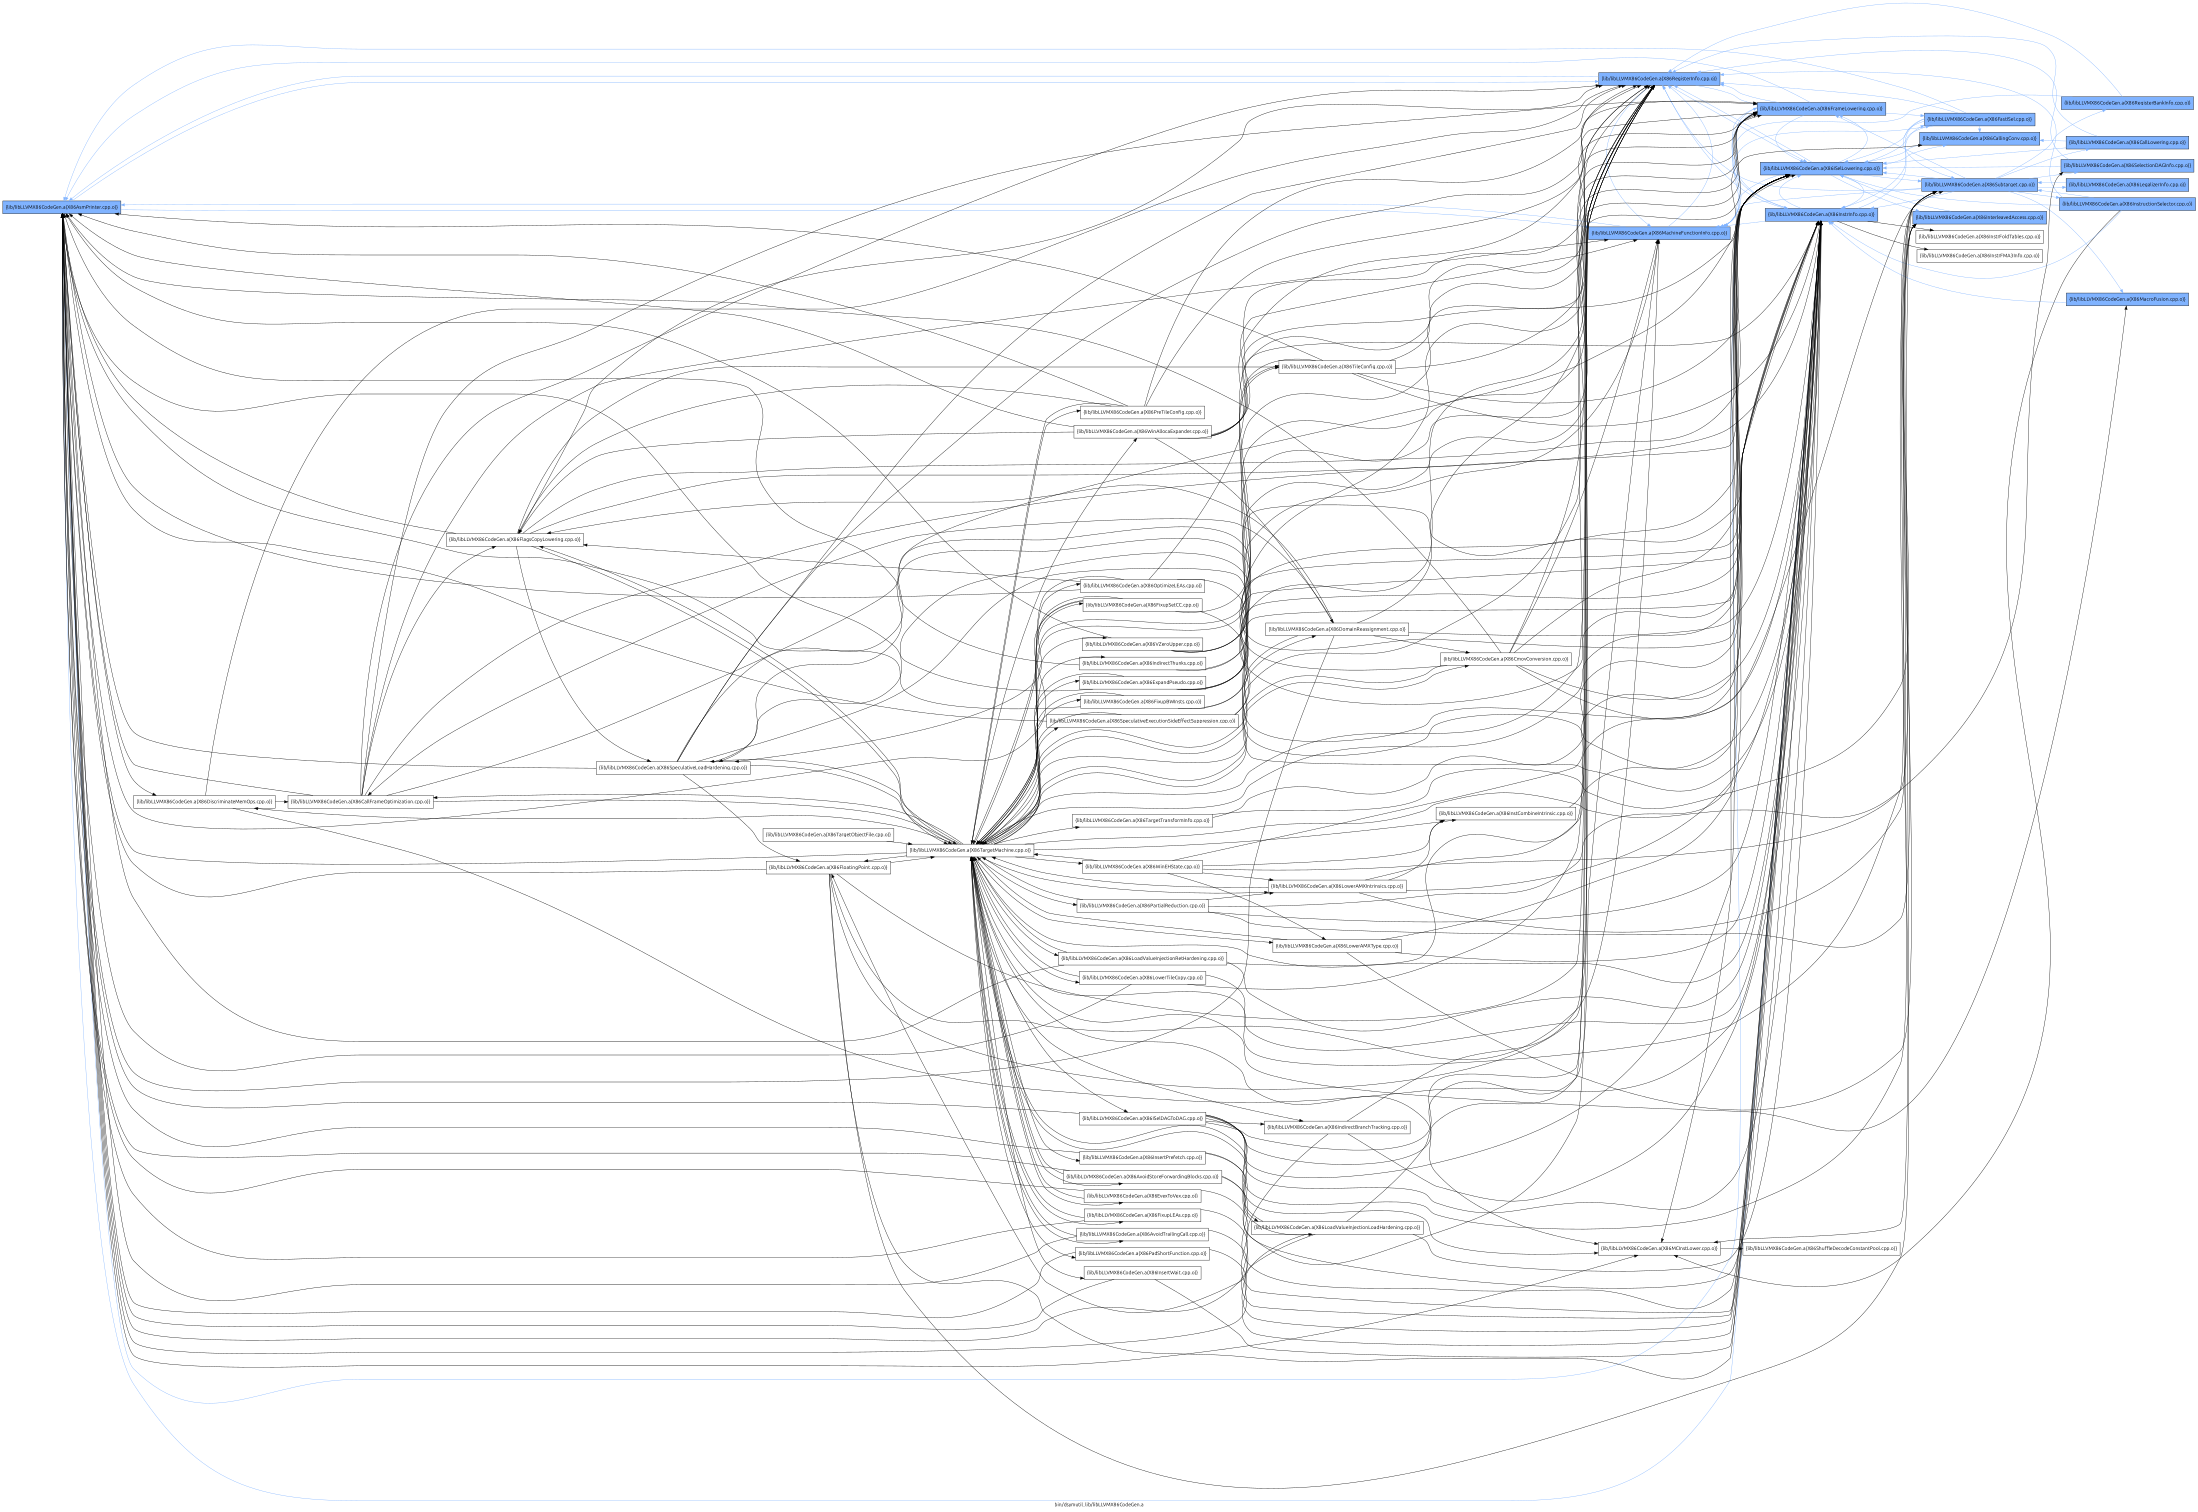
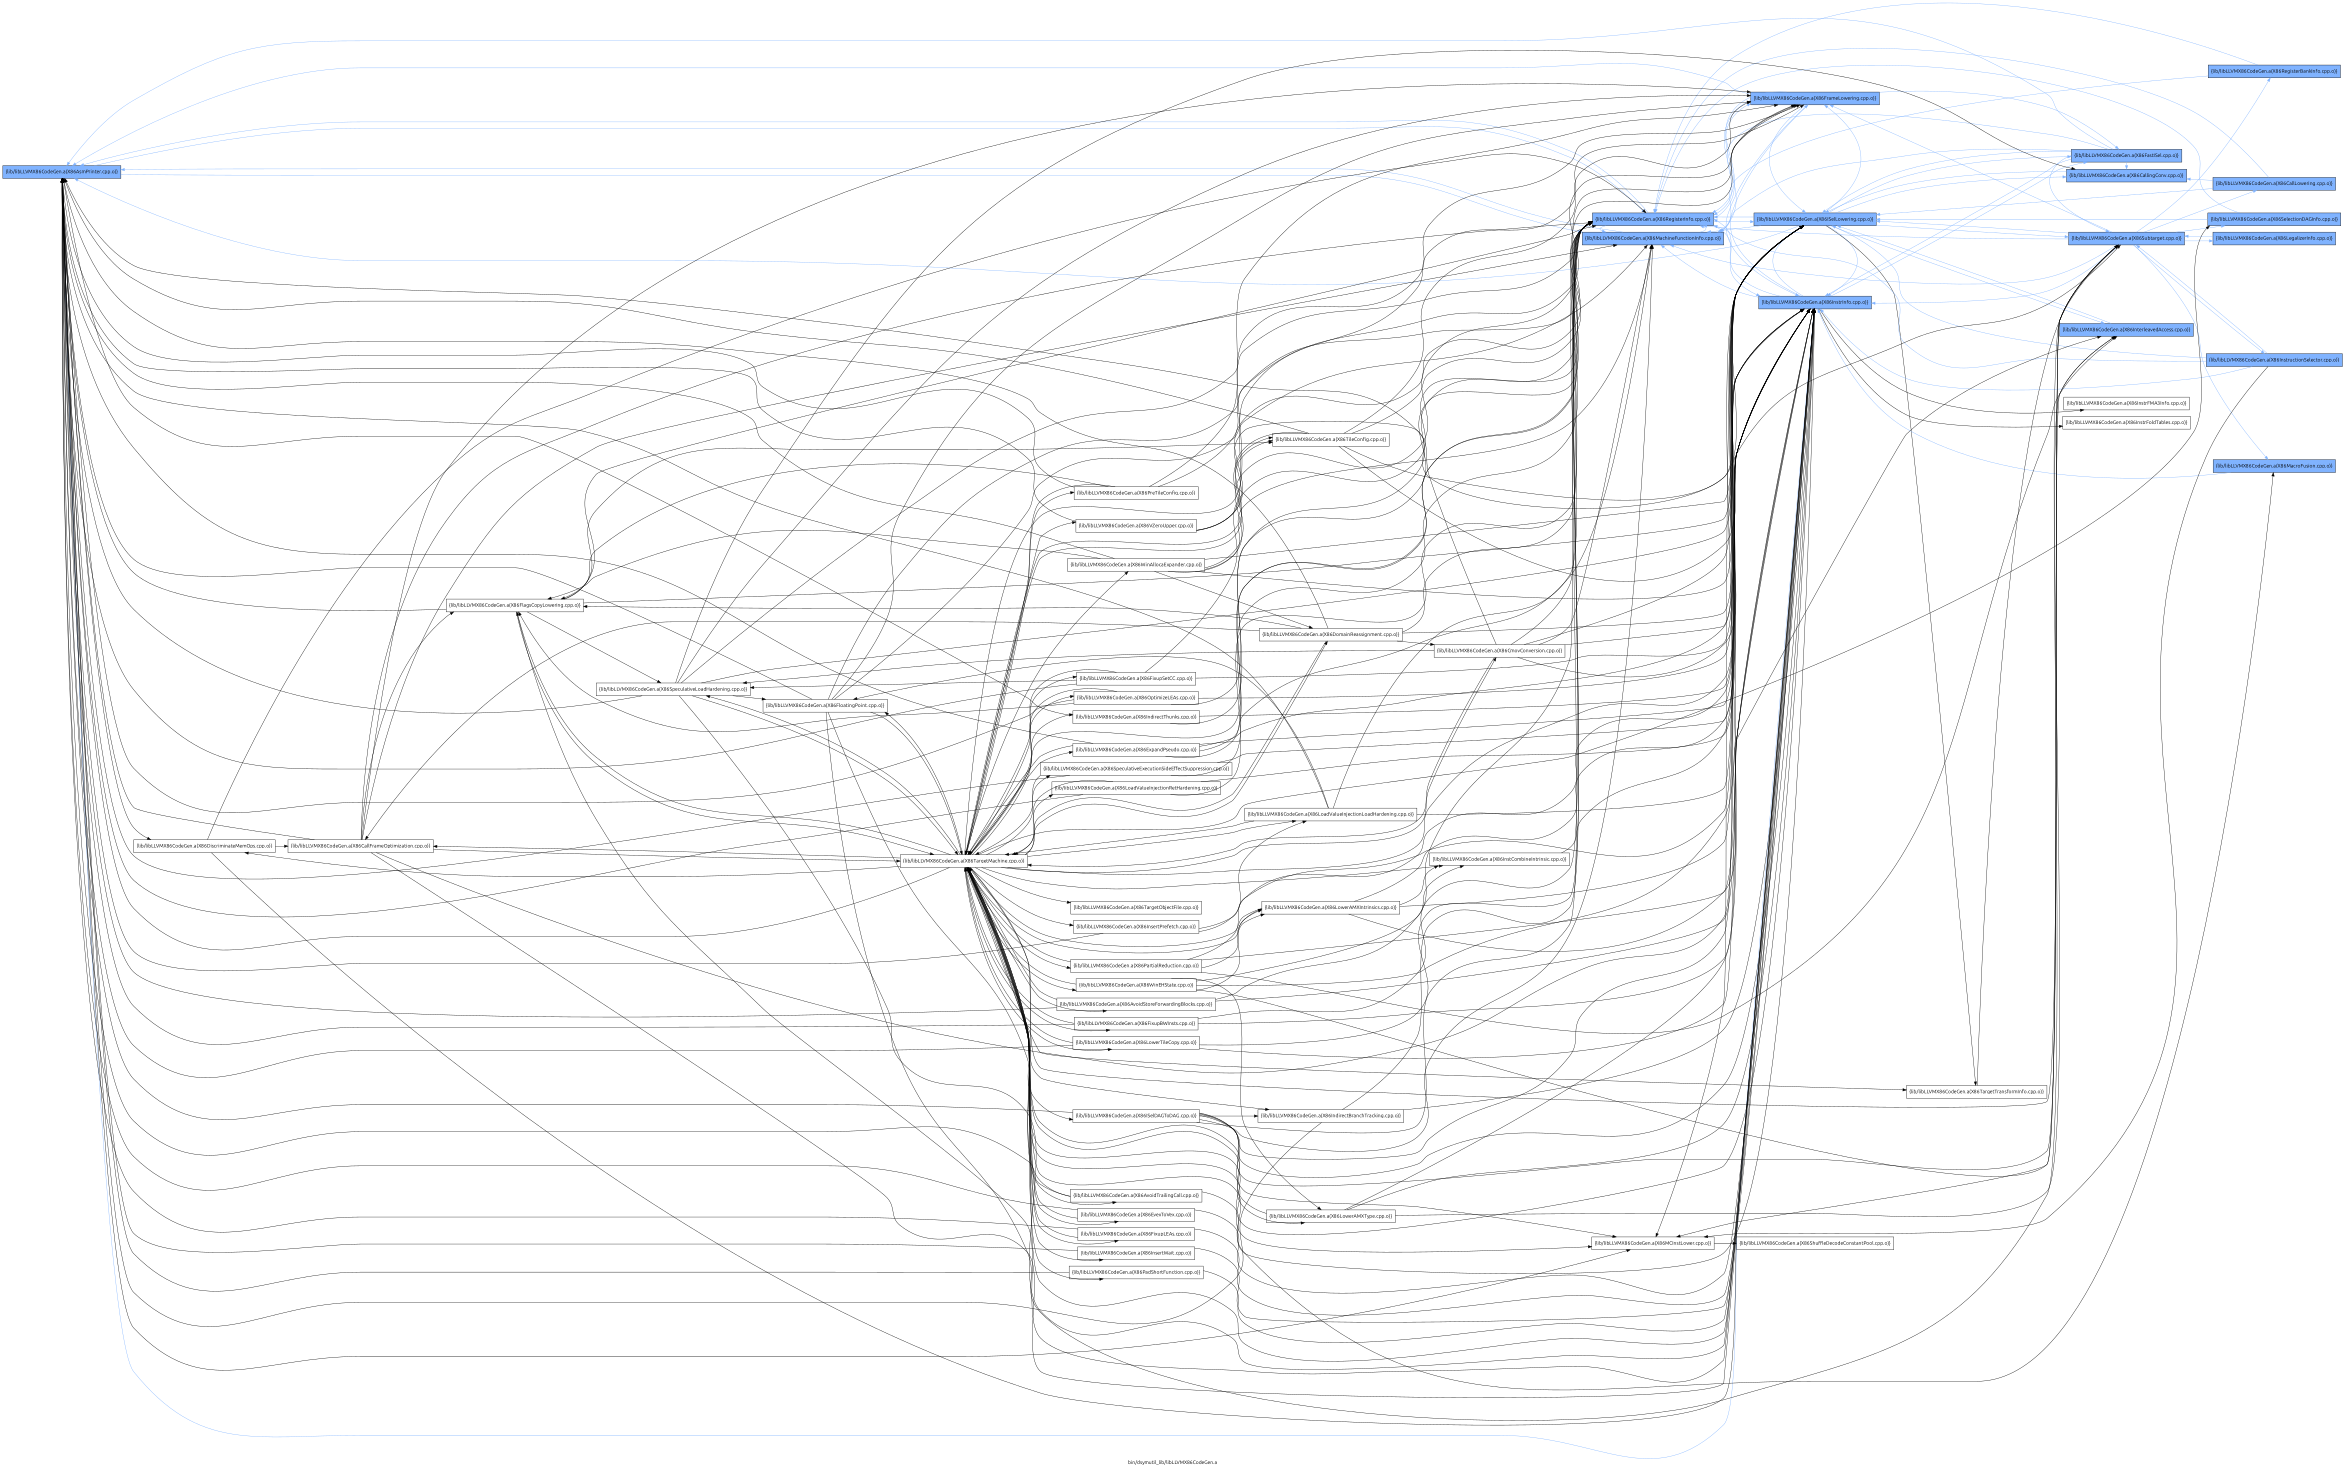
edge "{lib/libLLVMX86CodeGen.a(X86RegisterInfo.cpp.o)}" -> "{lib/libLLVMX86CodeGen.a(X86InstrInfo.cpp.o)}": added
edge "{lib/libLLVMX86CodeGen.a(X86TargetTransformInfo.cpp.o)}" -> "{lib/libLLVMX86CodeGen.a(X86ISelLowering.cpp.o)}": reversed
edge "{lib/libLLVMX86CodeGen.a(X86TargetObjectFile.cpp.o)}" -> "{lib/libLLVMX86CodeGen.a(X86TargetMachine.cpp.o)}": reversed
